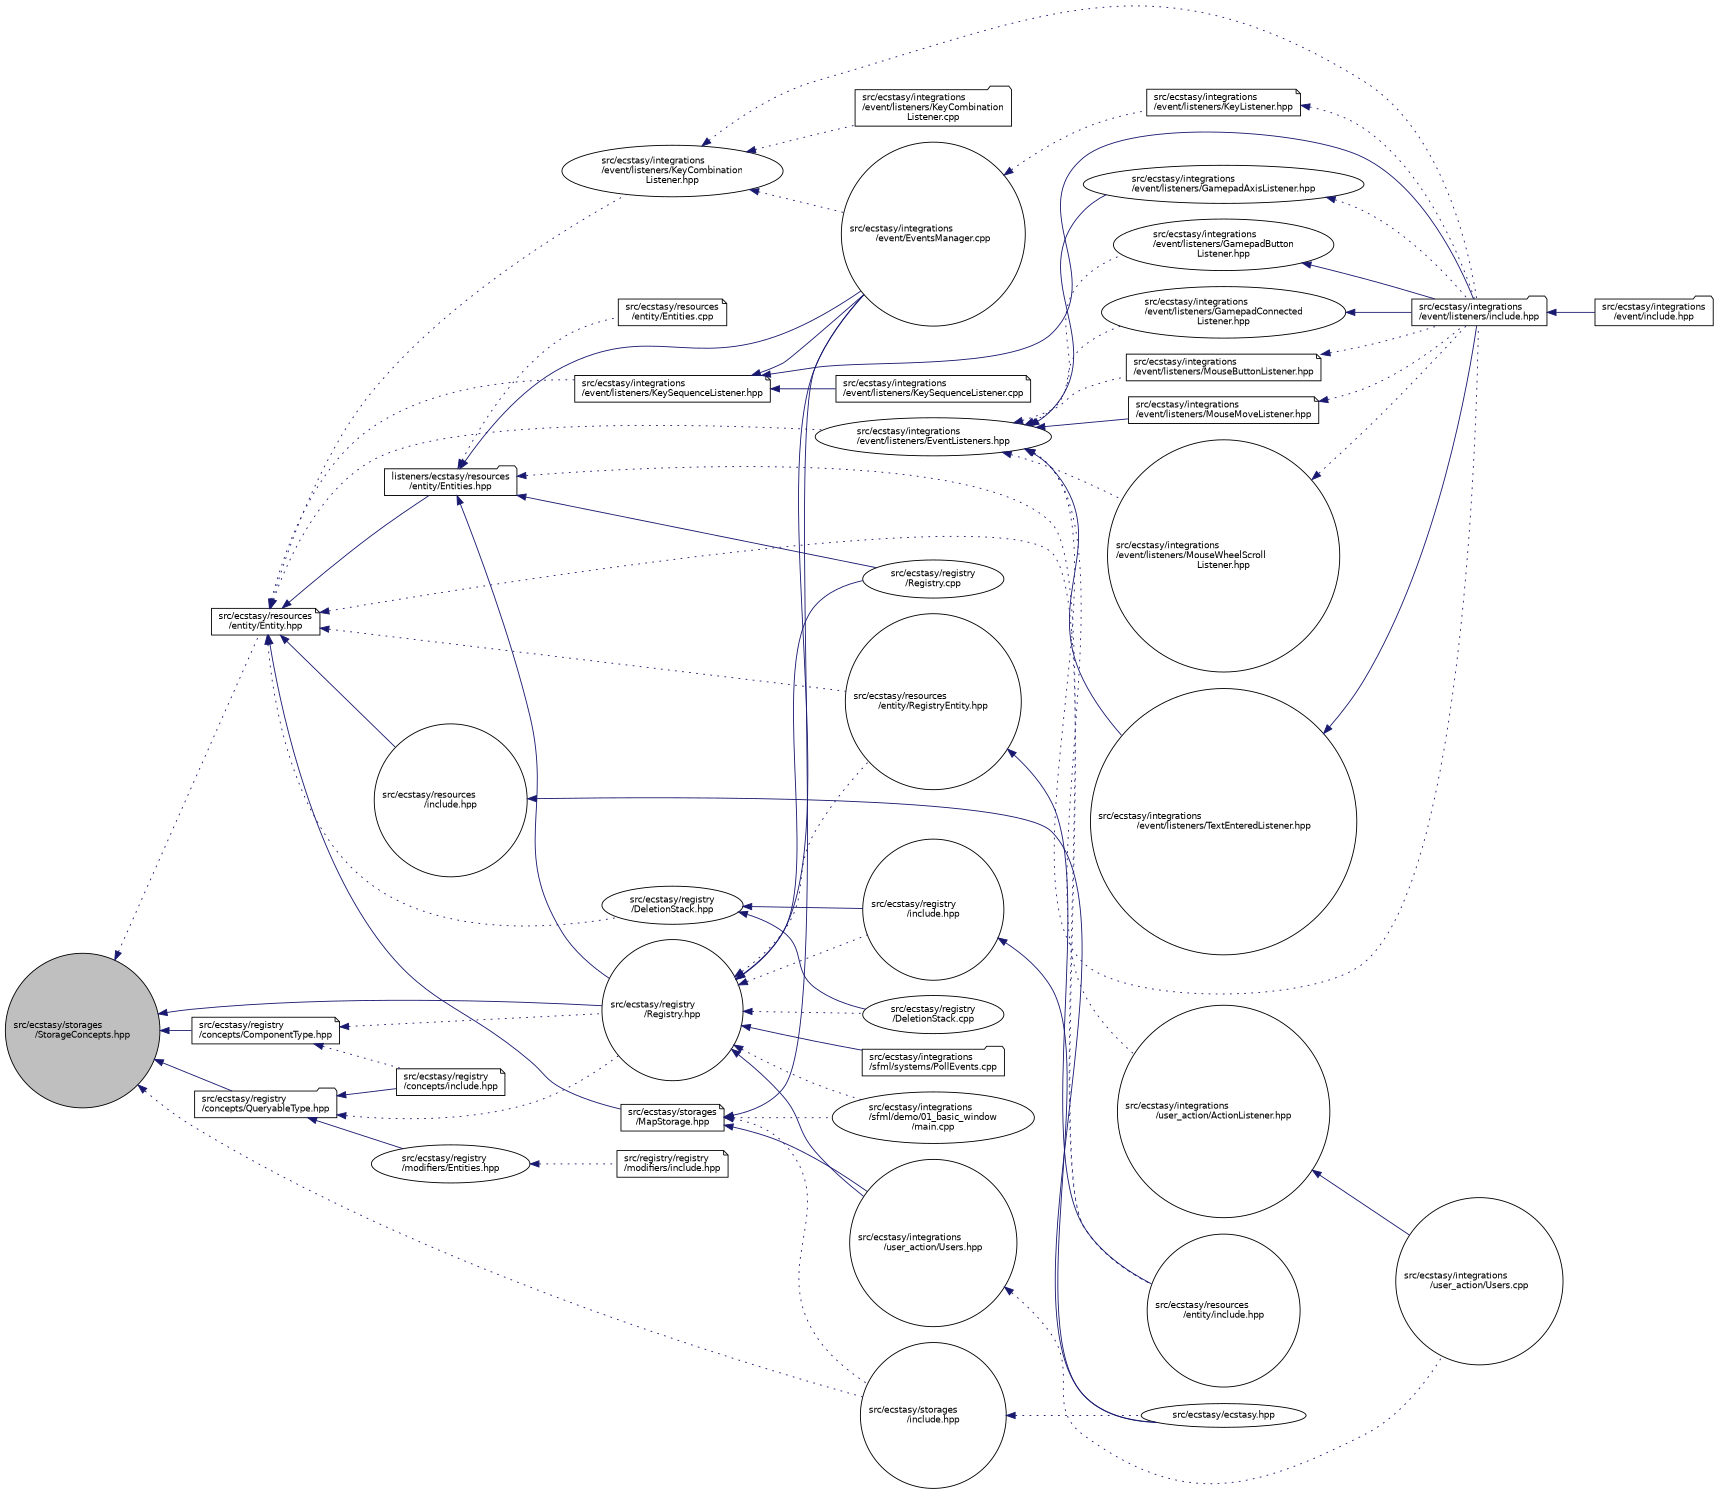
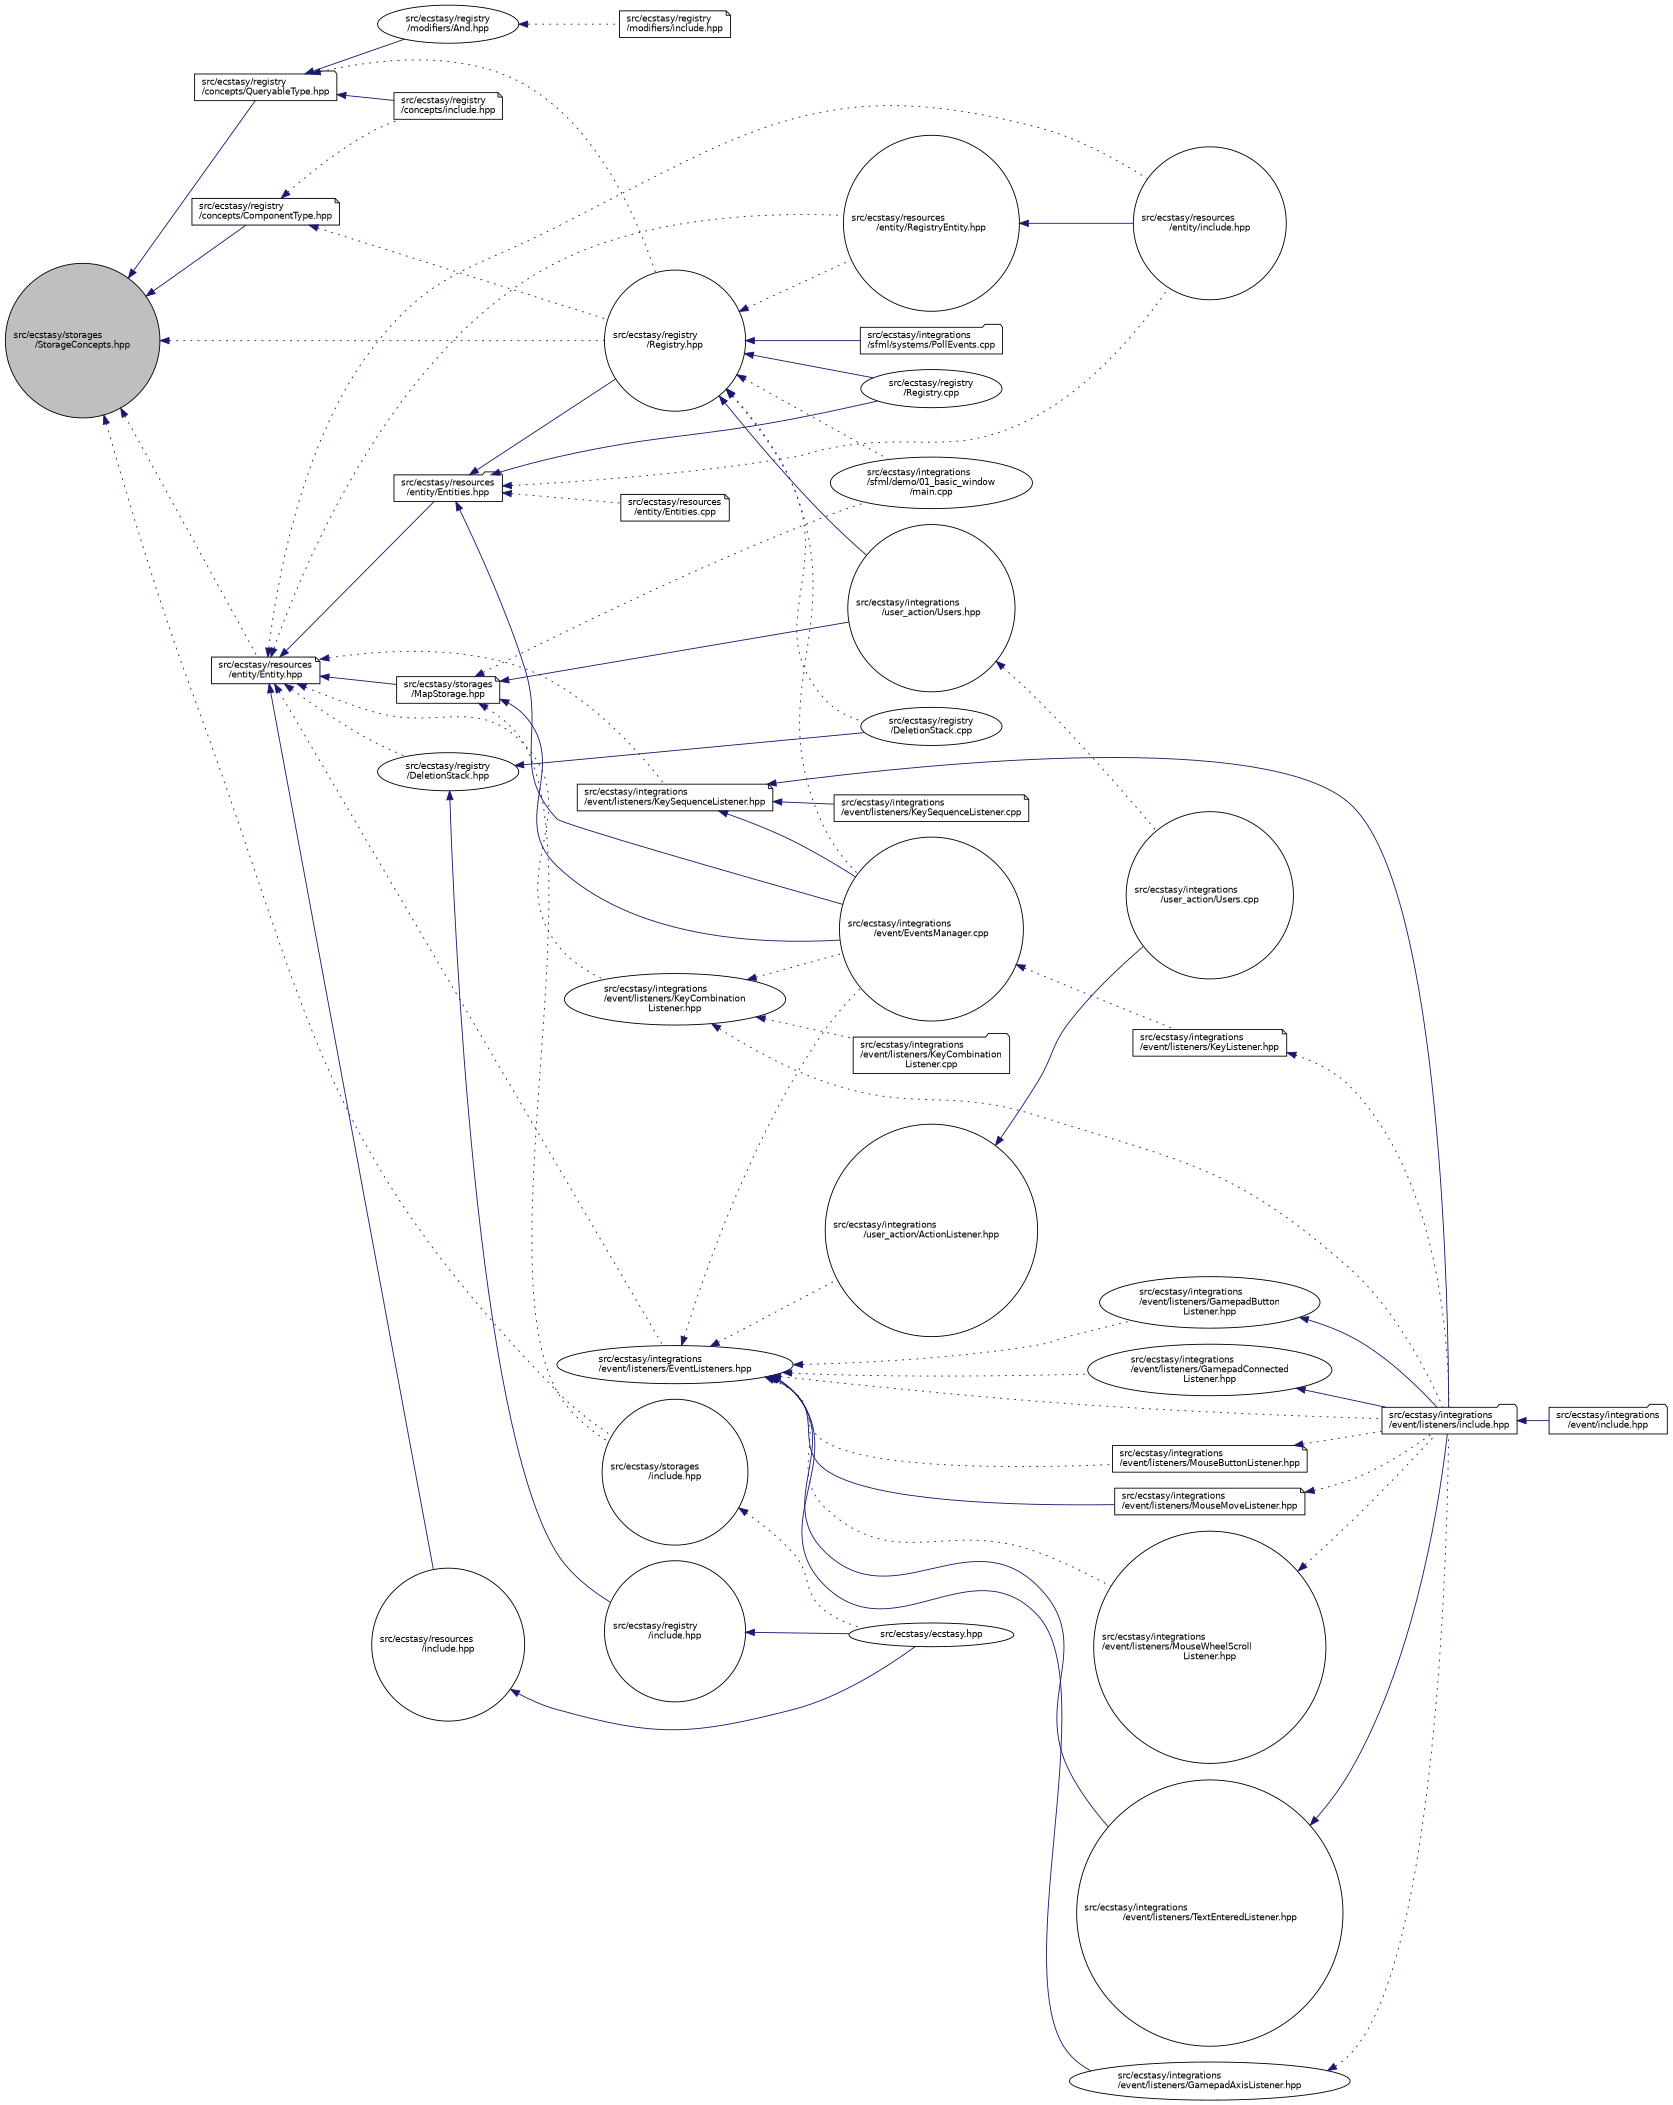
node "listeners/ecstasy/resources /entity/Entities.hpp": label "listeners/ecstasy/resources /entity/Entities.hpp" -> "src/ecstasy/resources /entity/Entities.hpp"
edge "src/ecstasy/integrations /event/EventsManager.cpp" -> "src/ecstasy/registry /Registry.hpp": style solid -> dotted
edge "src/ecstasy/registry /include.hpp" -> "src/ecstasy/registry /Registry.hpp": removed
edge "src/ecstasy/registry /Registry.hpp" -> "src/ecstasy/storages /StorageConcepts.hpp": style solid -> dotted
edge "src/ecstasy/integrations /event/EventsManager.cpp" -> "src/ecstasy/integrations /event/listeners/EventListeners.hpp": added
node "src/ecstasy/registry /modifiers/Entities.hpp": label "src/ecstasy/registry /modifiers/Entities.hpp" -> "src/ecstasy/registry /modifiers/And.hpp"
node "src/registry/registry /modifiers/include.hpp": label "src/registry/registry /modifiers/include.hpp" -> "src/ecstasy/registry /modifiers/include.hpp"
